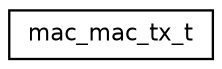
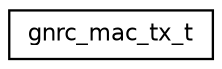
node "mac_mac_tx_t": label "mac_mac_tx_t" -> "gnrc_mac_tx_t"
